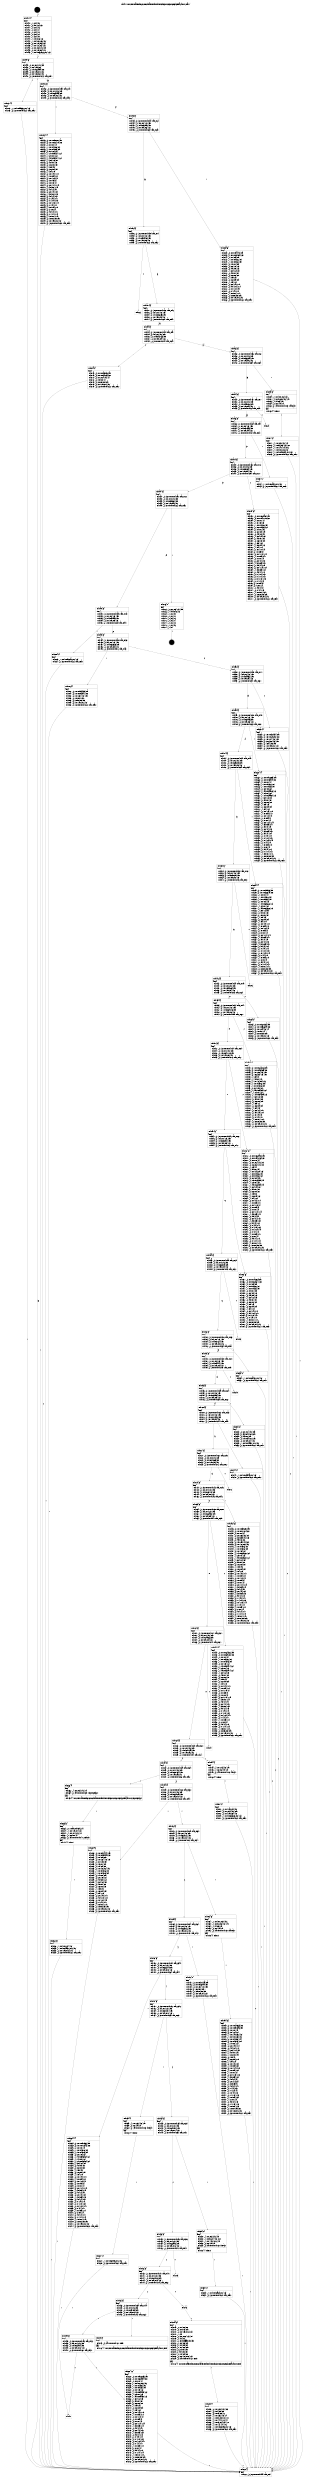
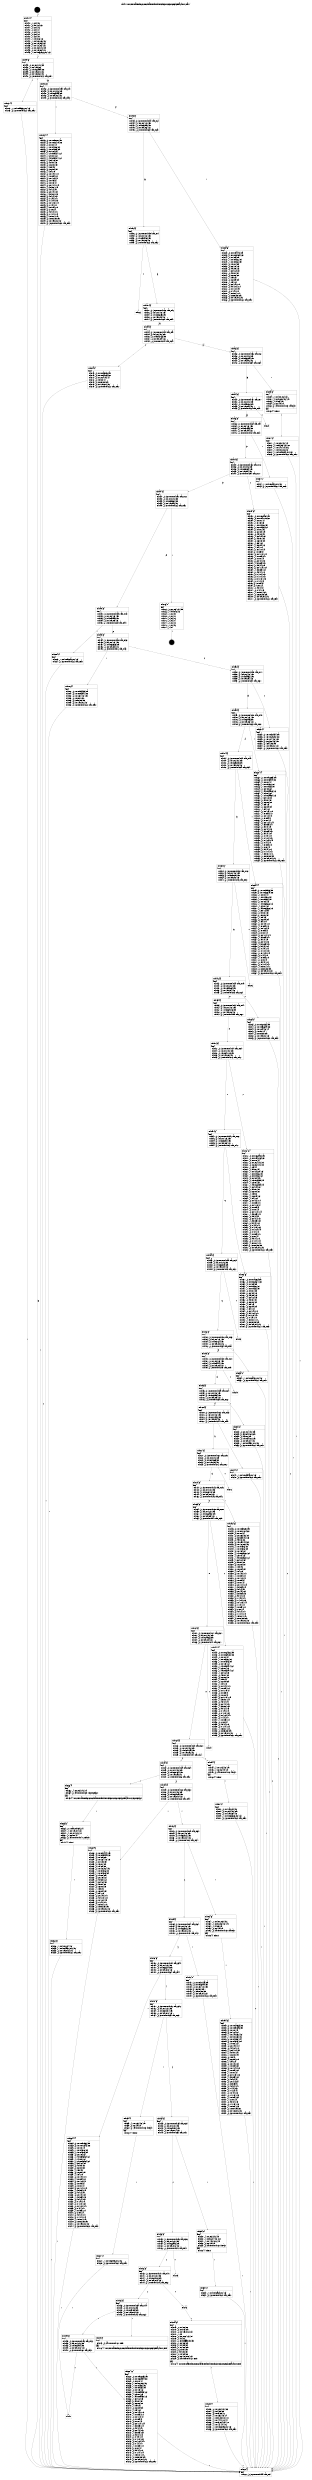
node "0x401fd0 [111]": removed
